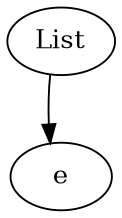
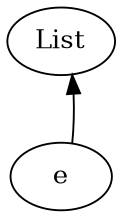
edge "List" -> "e": reversed
